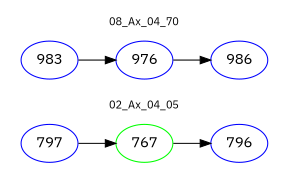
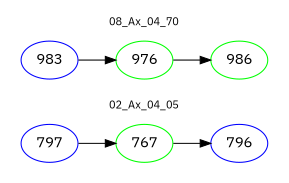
node "976": color blue -> green
node "986": color blue -> green
